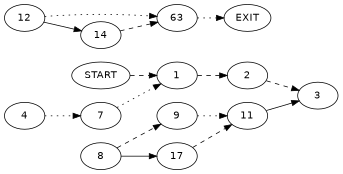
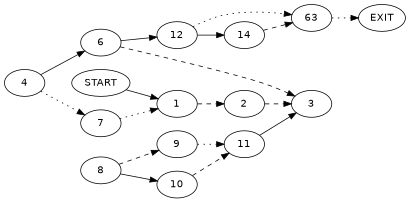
node "6": added
edge "START" -> "1": style dashed -> solid
node "17": label "17" -> "10"
